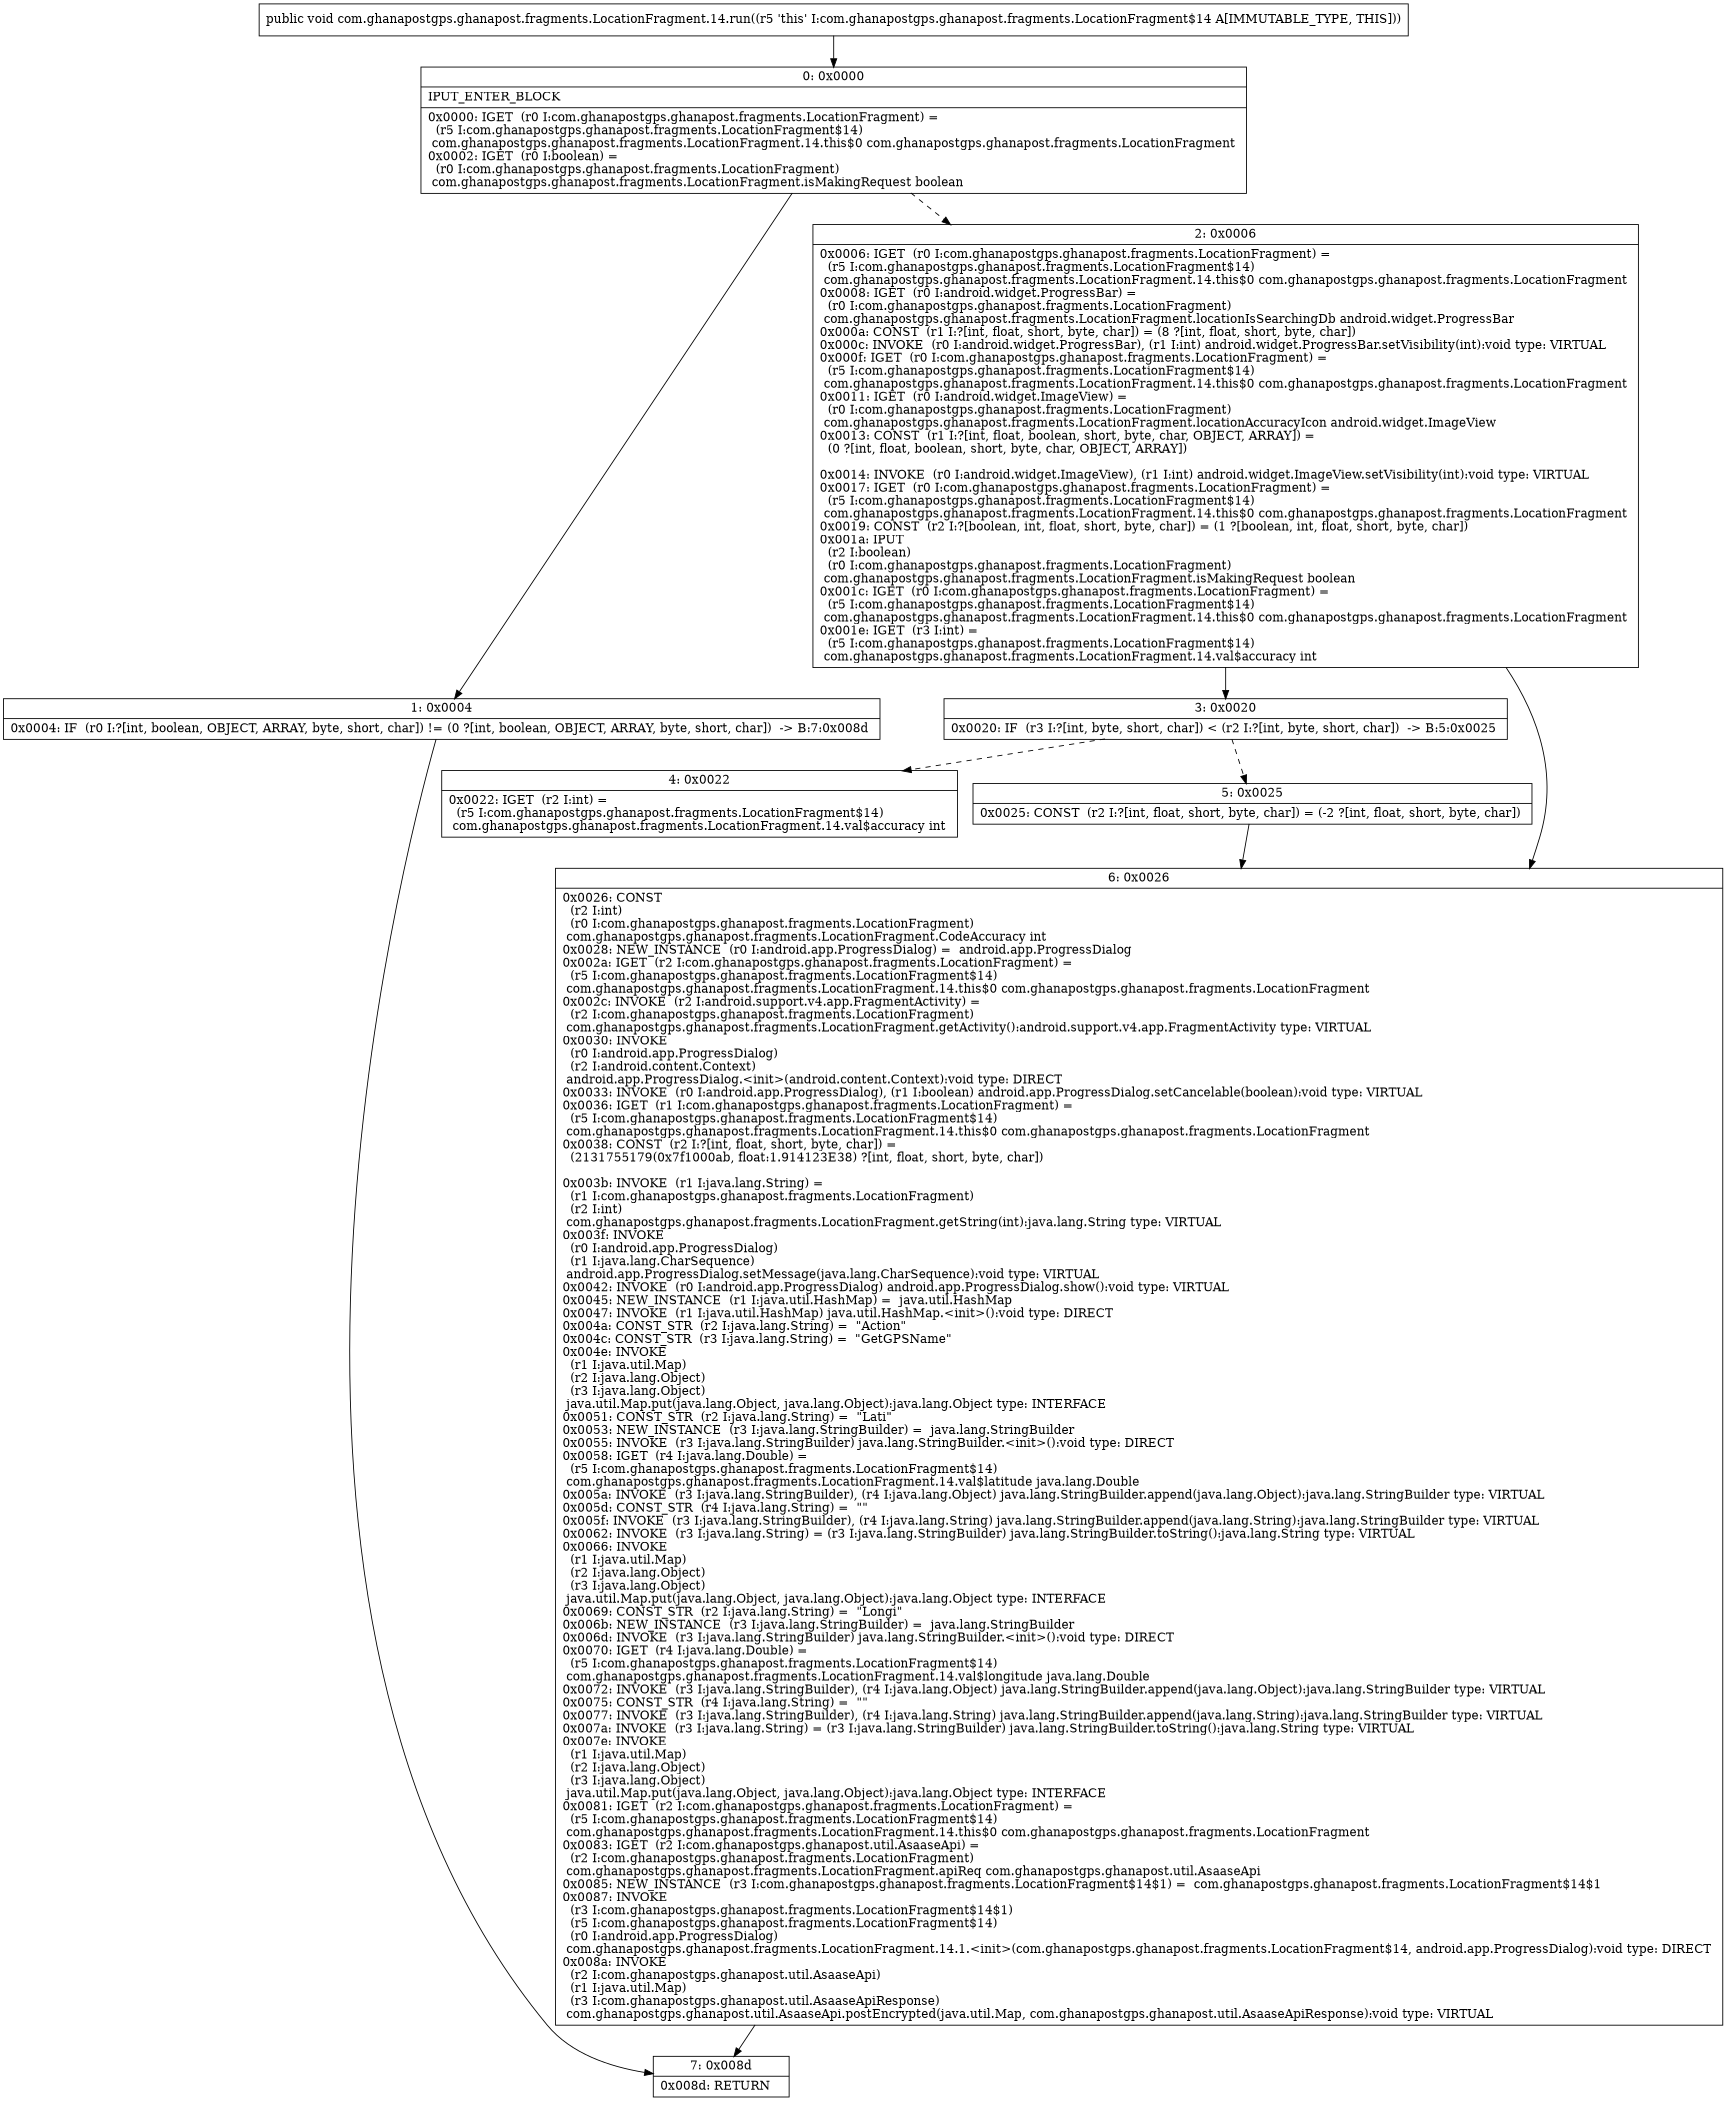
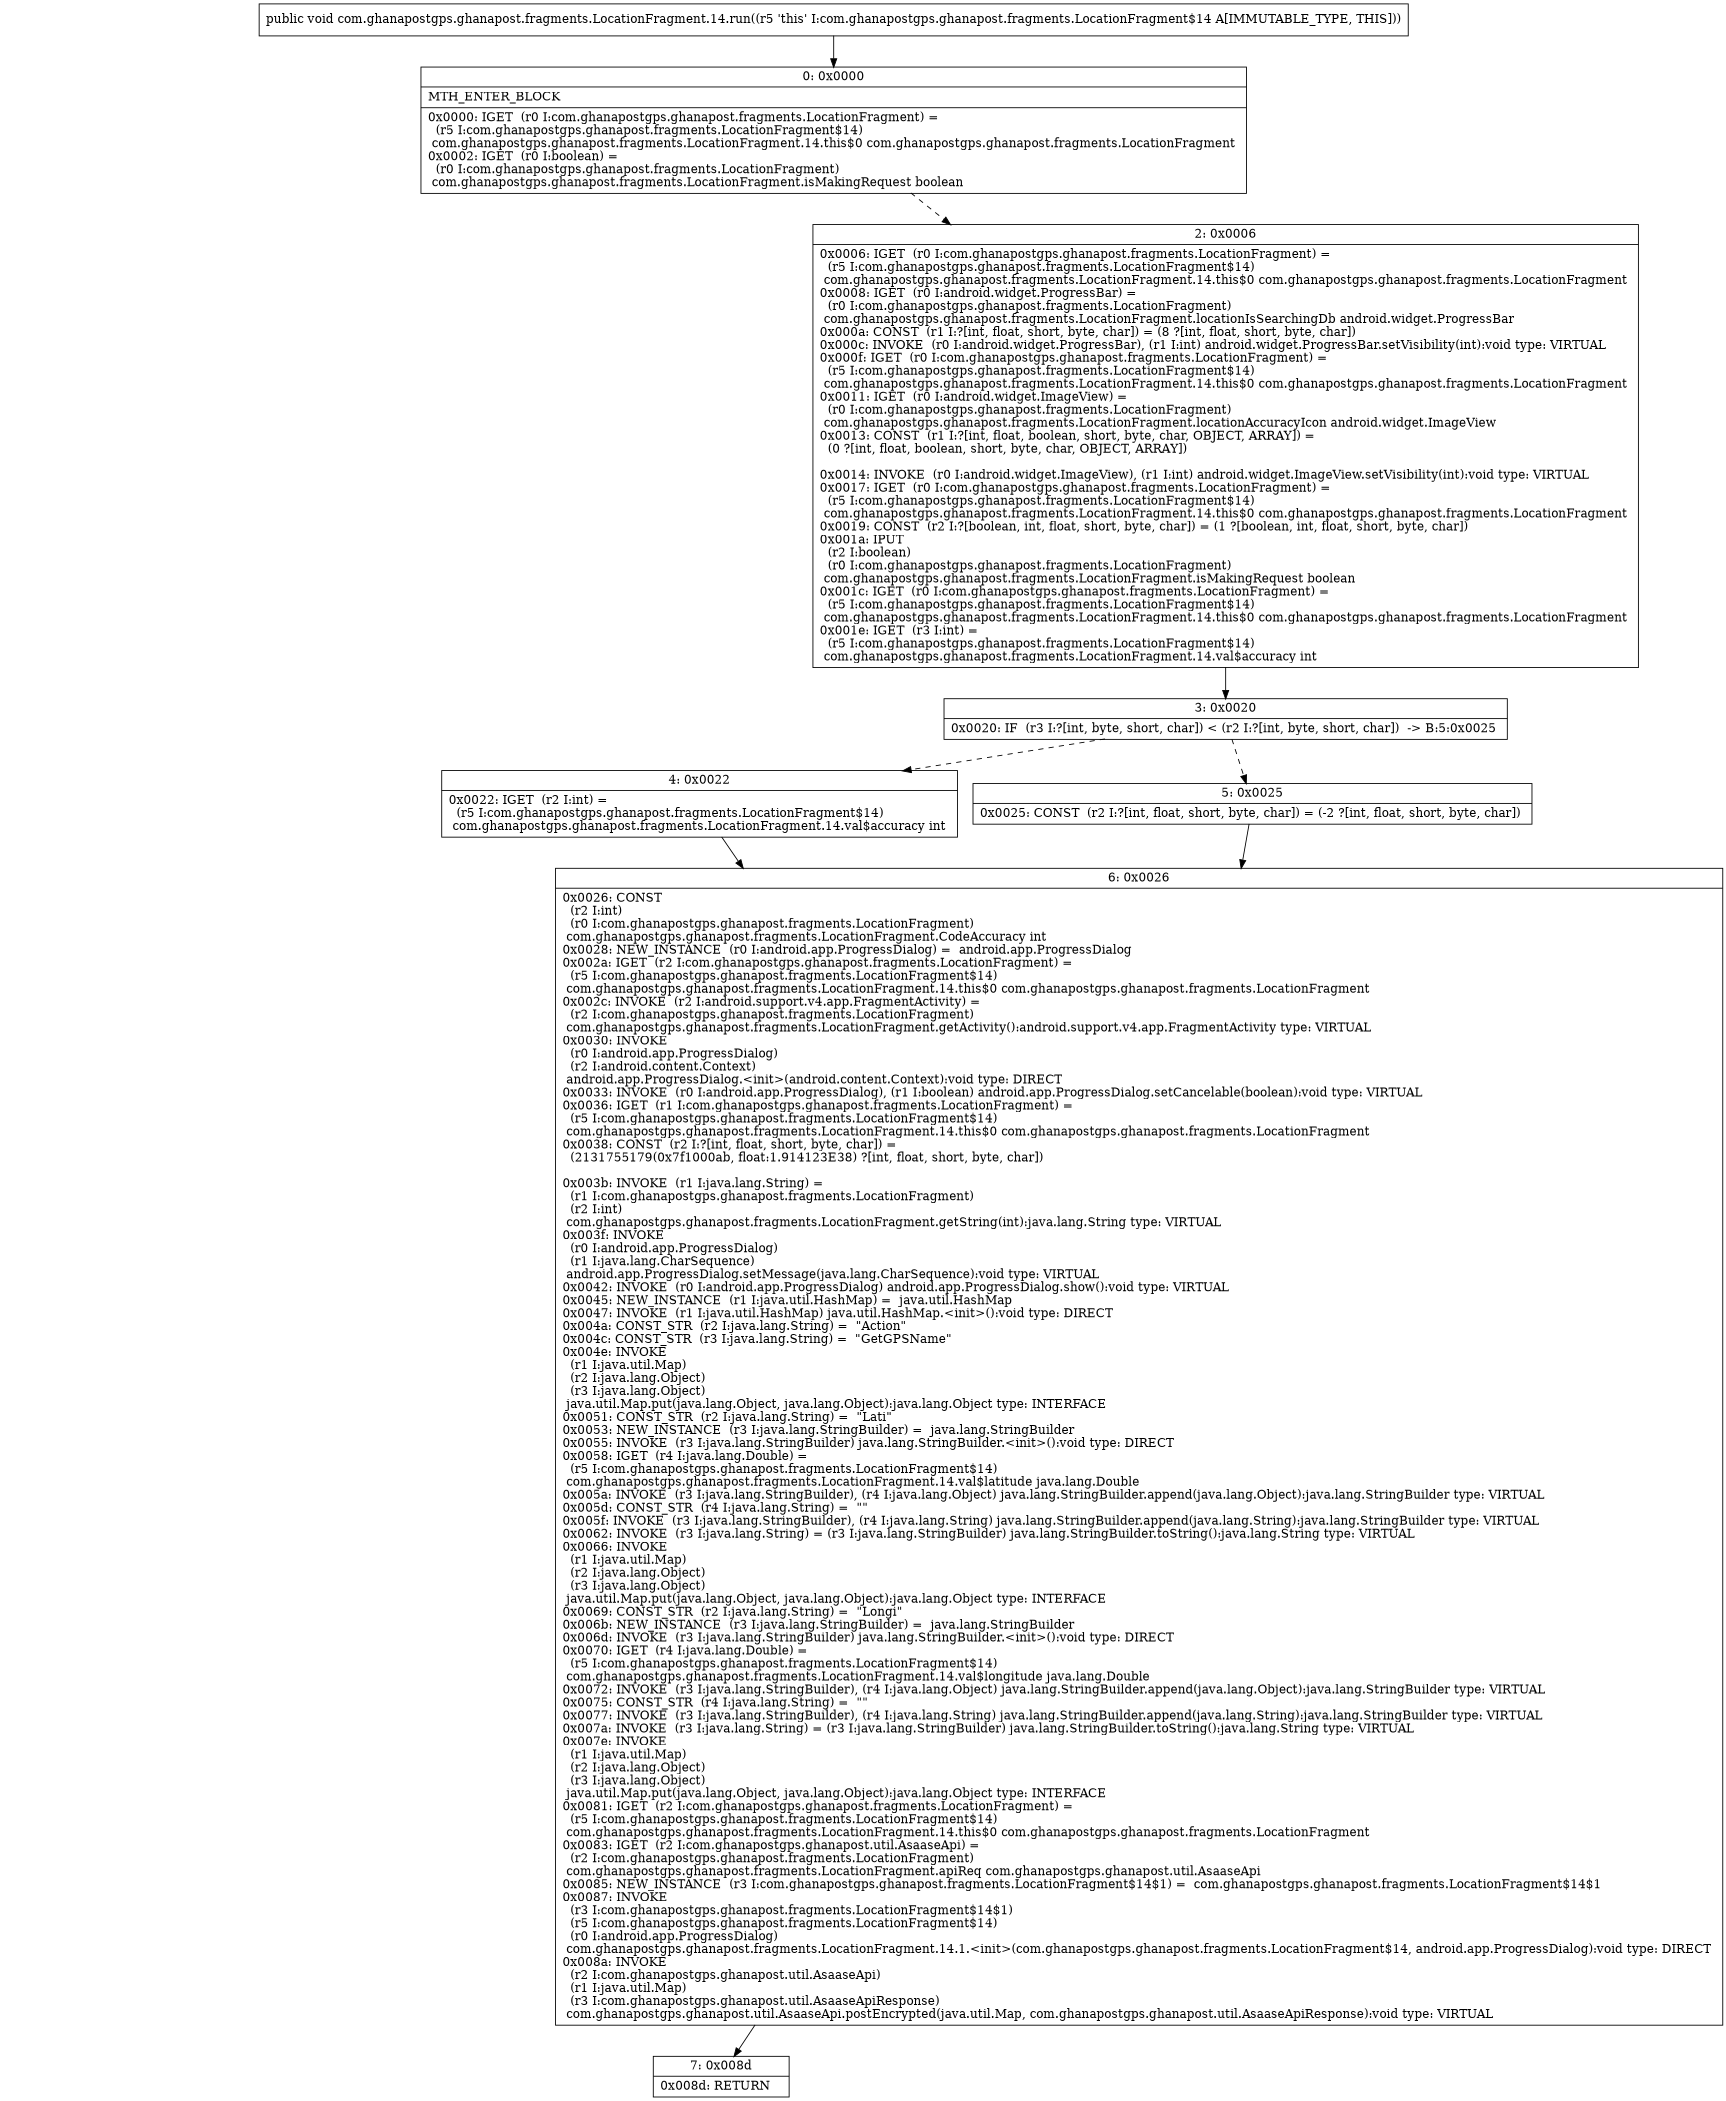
node "0: 0x0000": text "IPUT_ENTER_BLOCK" -> "MTH_ENTER_BLOCK"
node "1: 0x0004": removed
edge "2: 0x0006" -> "6: 0x0026": now "4: 0x0022" -> "6: 0x0026"
